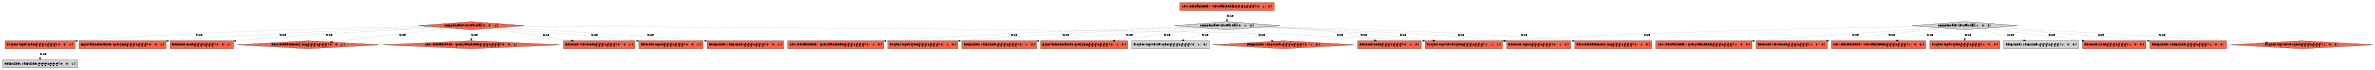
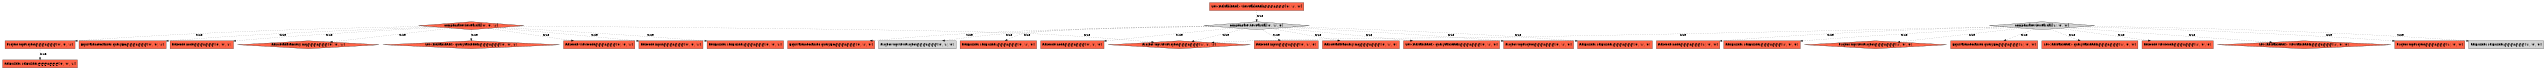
node "RexBuilder rexBuilder@@@2@@@['0', '1', '0']": shape diamond -> box
node "Project topViewProject@@@2@@@['1', '1', '1']": shape box -> diamond
node "Set<RelTableRef> viewTableRefs@@@2@@@['1', '0', '0']": shape box -> diamond
node "EquivalenceClasses queryEC@@@2@@@['1', '0', '0']": added
node "RelBuilder relBuilder@@@2@@@['0', '0', '1']": fillcolor lightgray -> tomato
